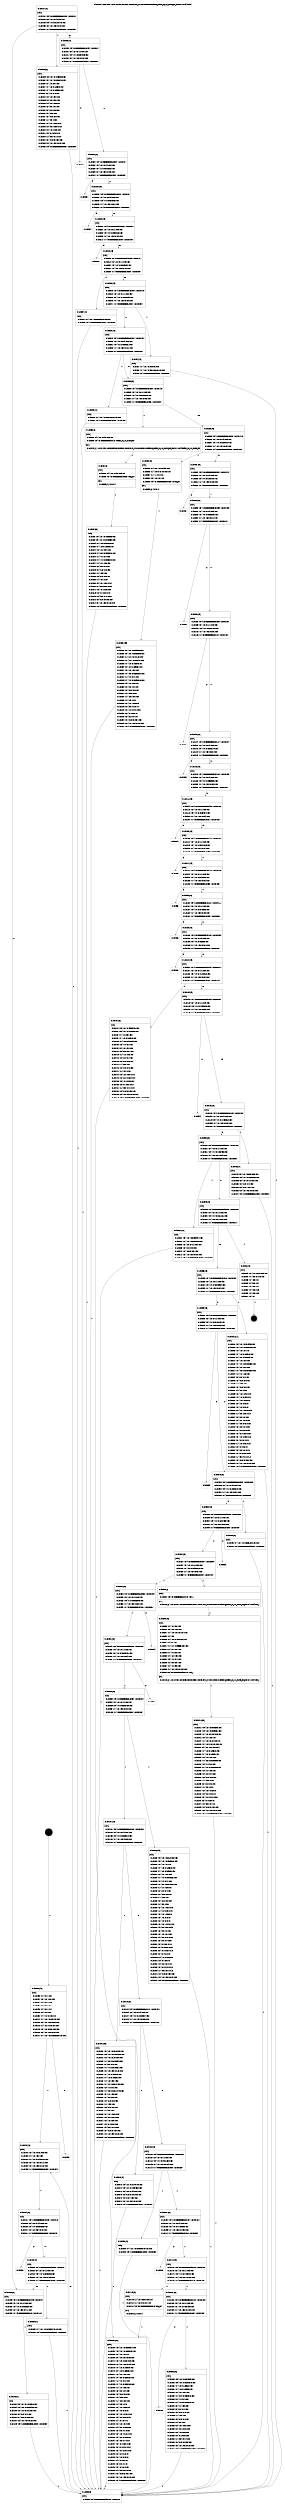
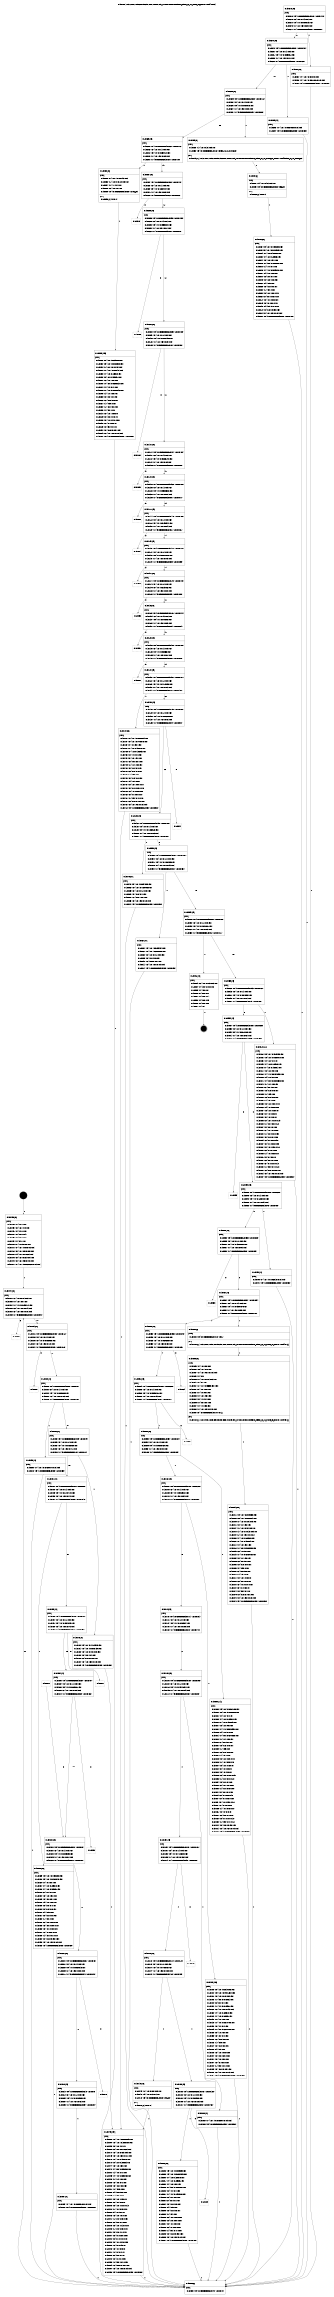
edge "0x401318 [25]" -> "0x402011": reversed
edge "0x40134a [25]" -> "0x401363 [25]": removed, label "18"
node "0x401eb1": added
edge "0x4012d6 [22]" -> "0x4012c0 [22]": reversed
edge "0x401250 [45]" -> "0x4020cb": now "0x40127d [23]" -> "0x4020cb"
node "0x401968 [27]": removed
edge "0x4016bf [27]" -> "0x4020fd [5]": now "0x4016bf [27]" -> "0x401752 [157]"
